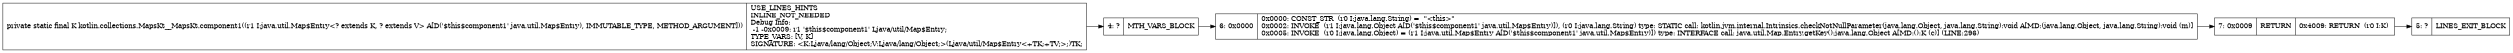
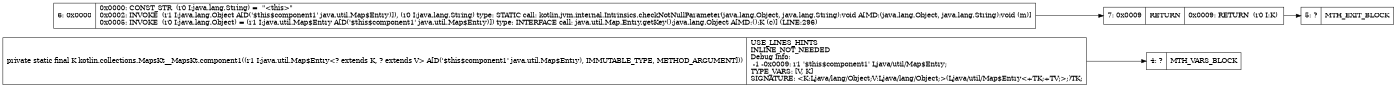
node "7: 0x0009": text "0x4009: RETURN  (r0 I:K)" -> "0x0009: RETURN  (r0 I:K)"
node "5: ?": text "LINES_EXIT_BLOCK" -> "MTH_EXIT_BLOCK"
edge "4: ?" -> "6: 0x0000": removed
